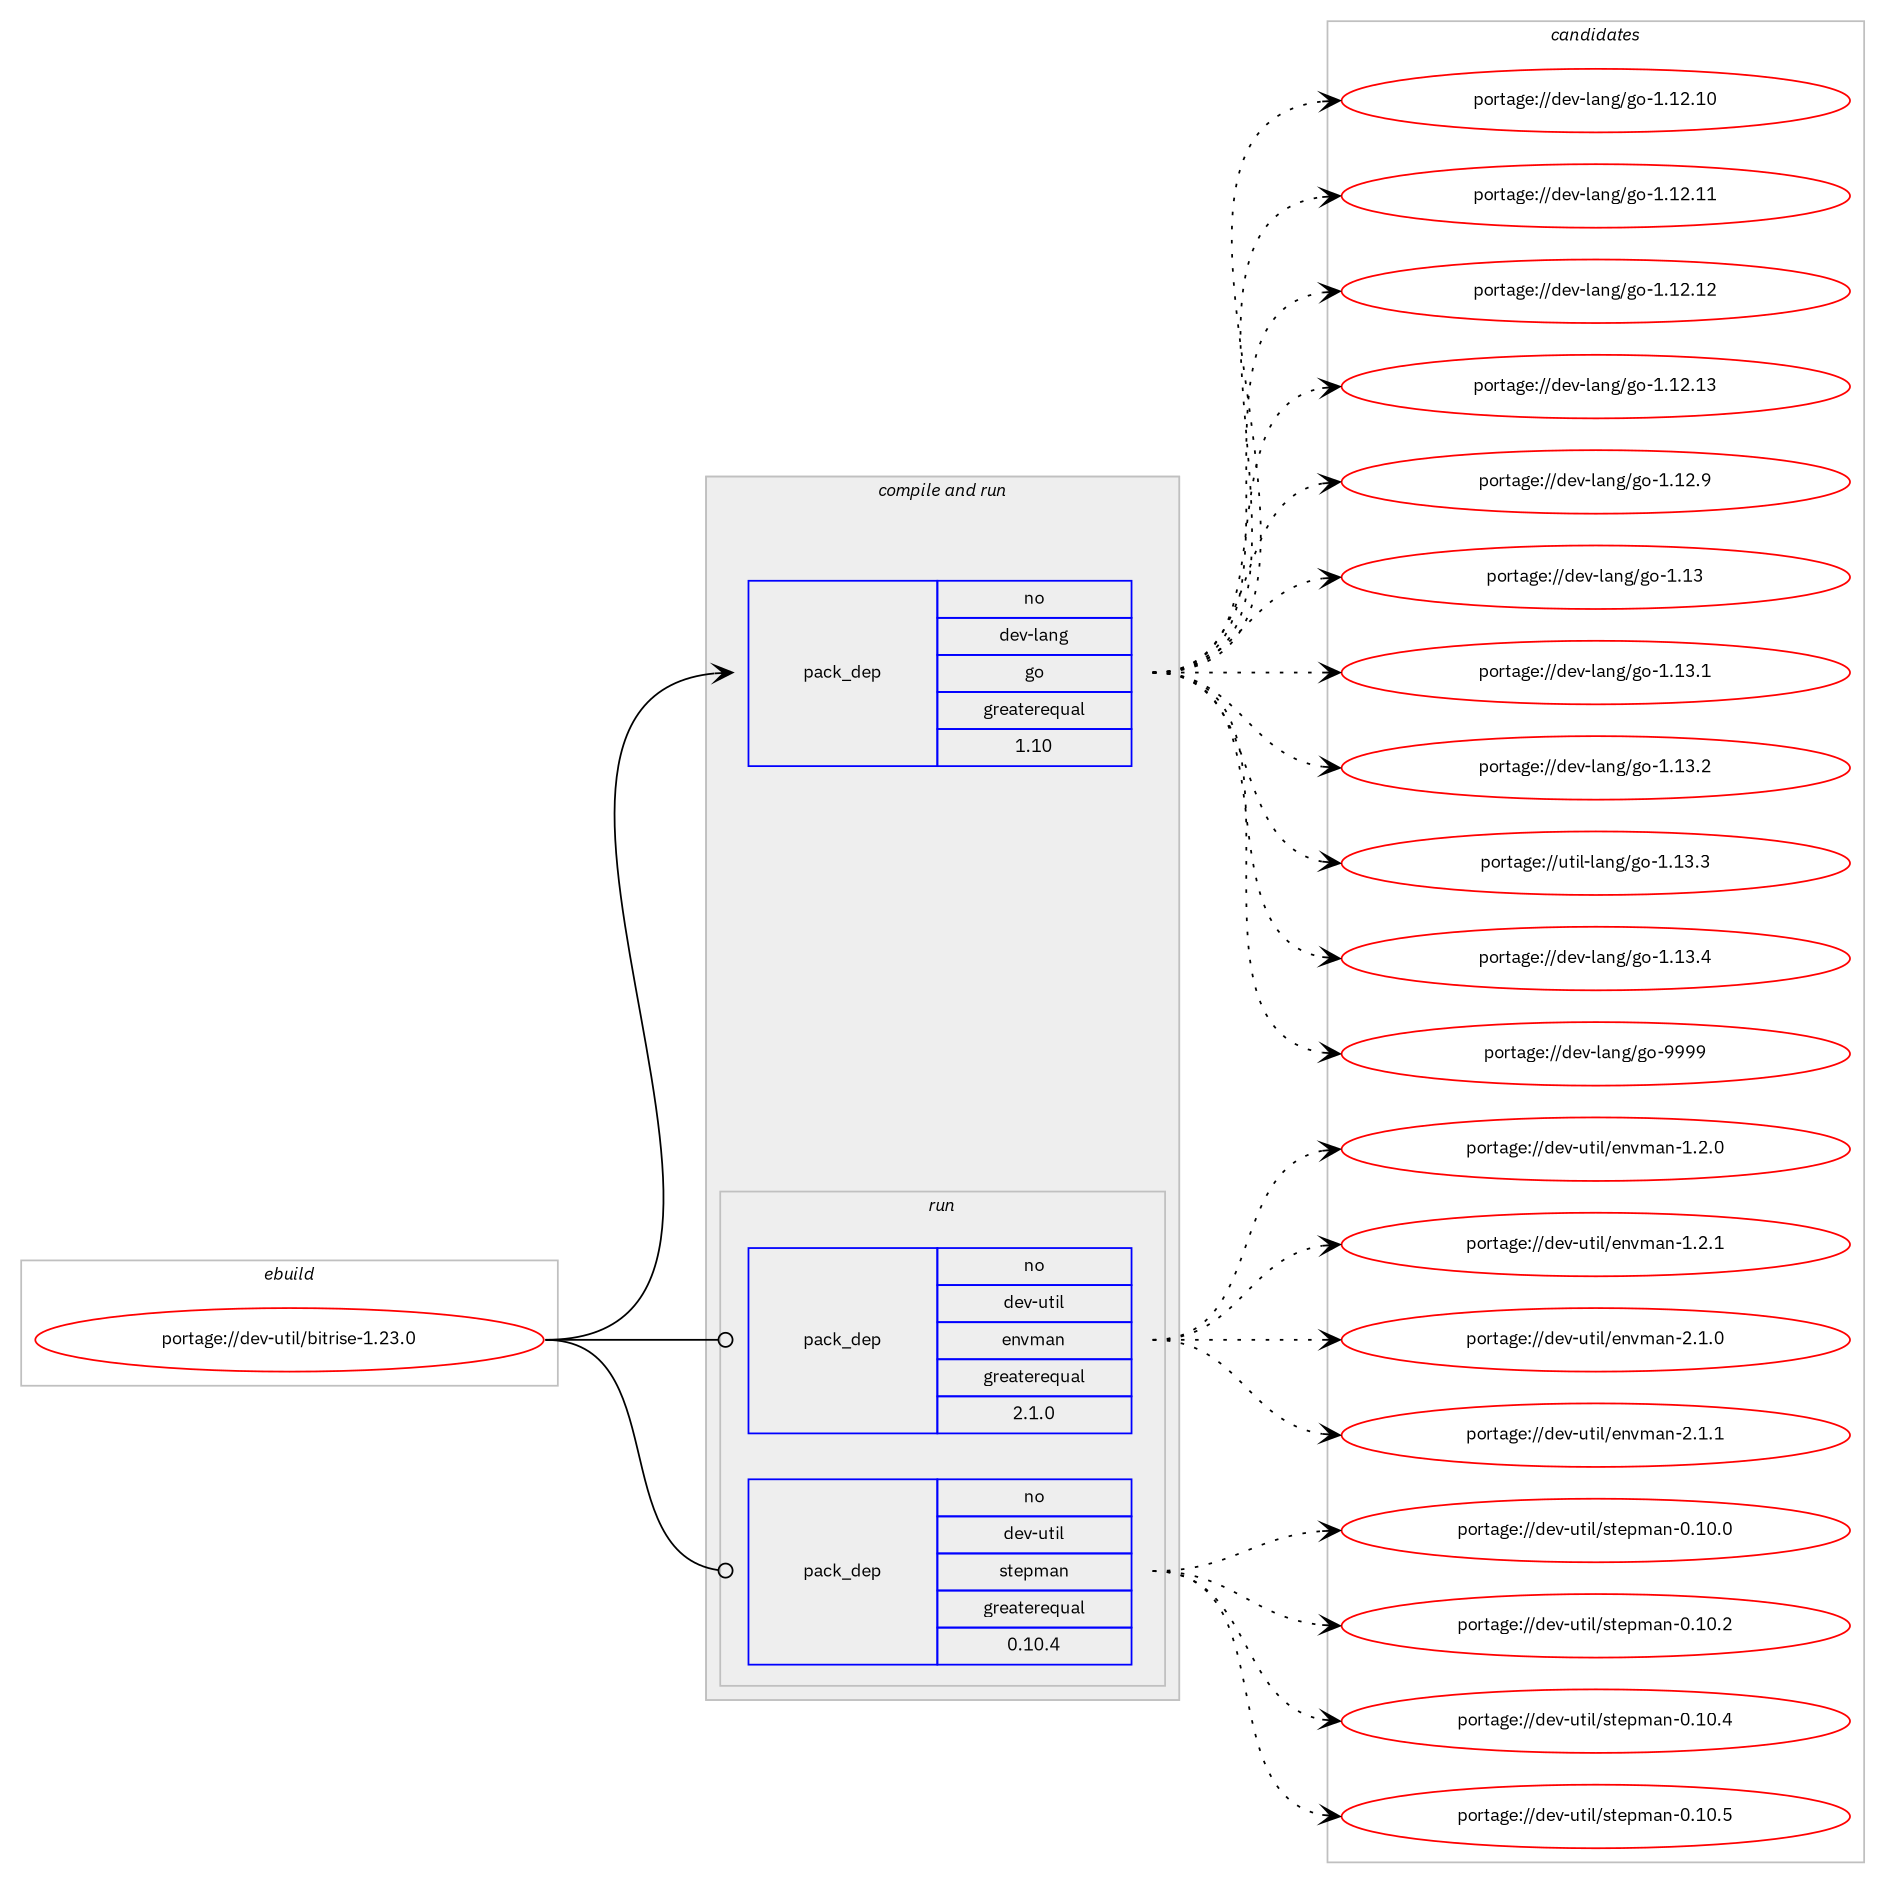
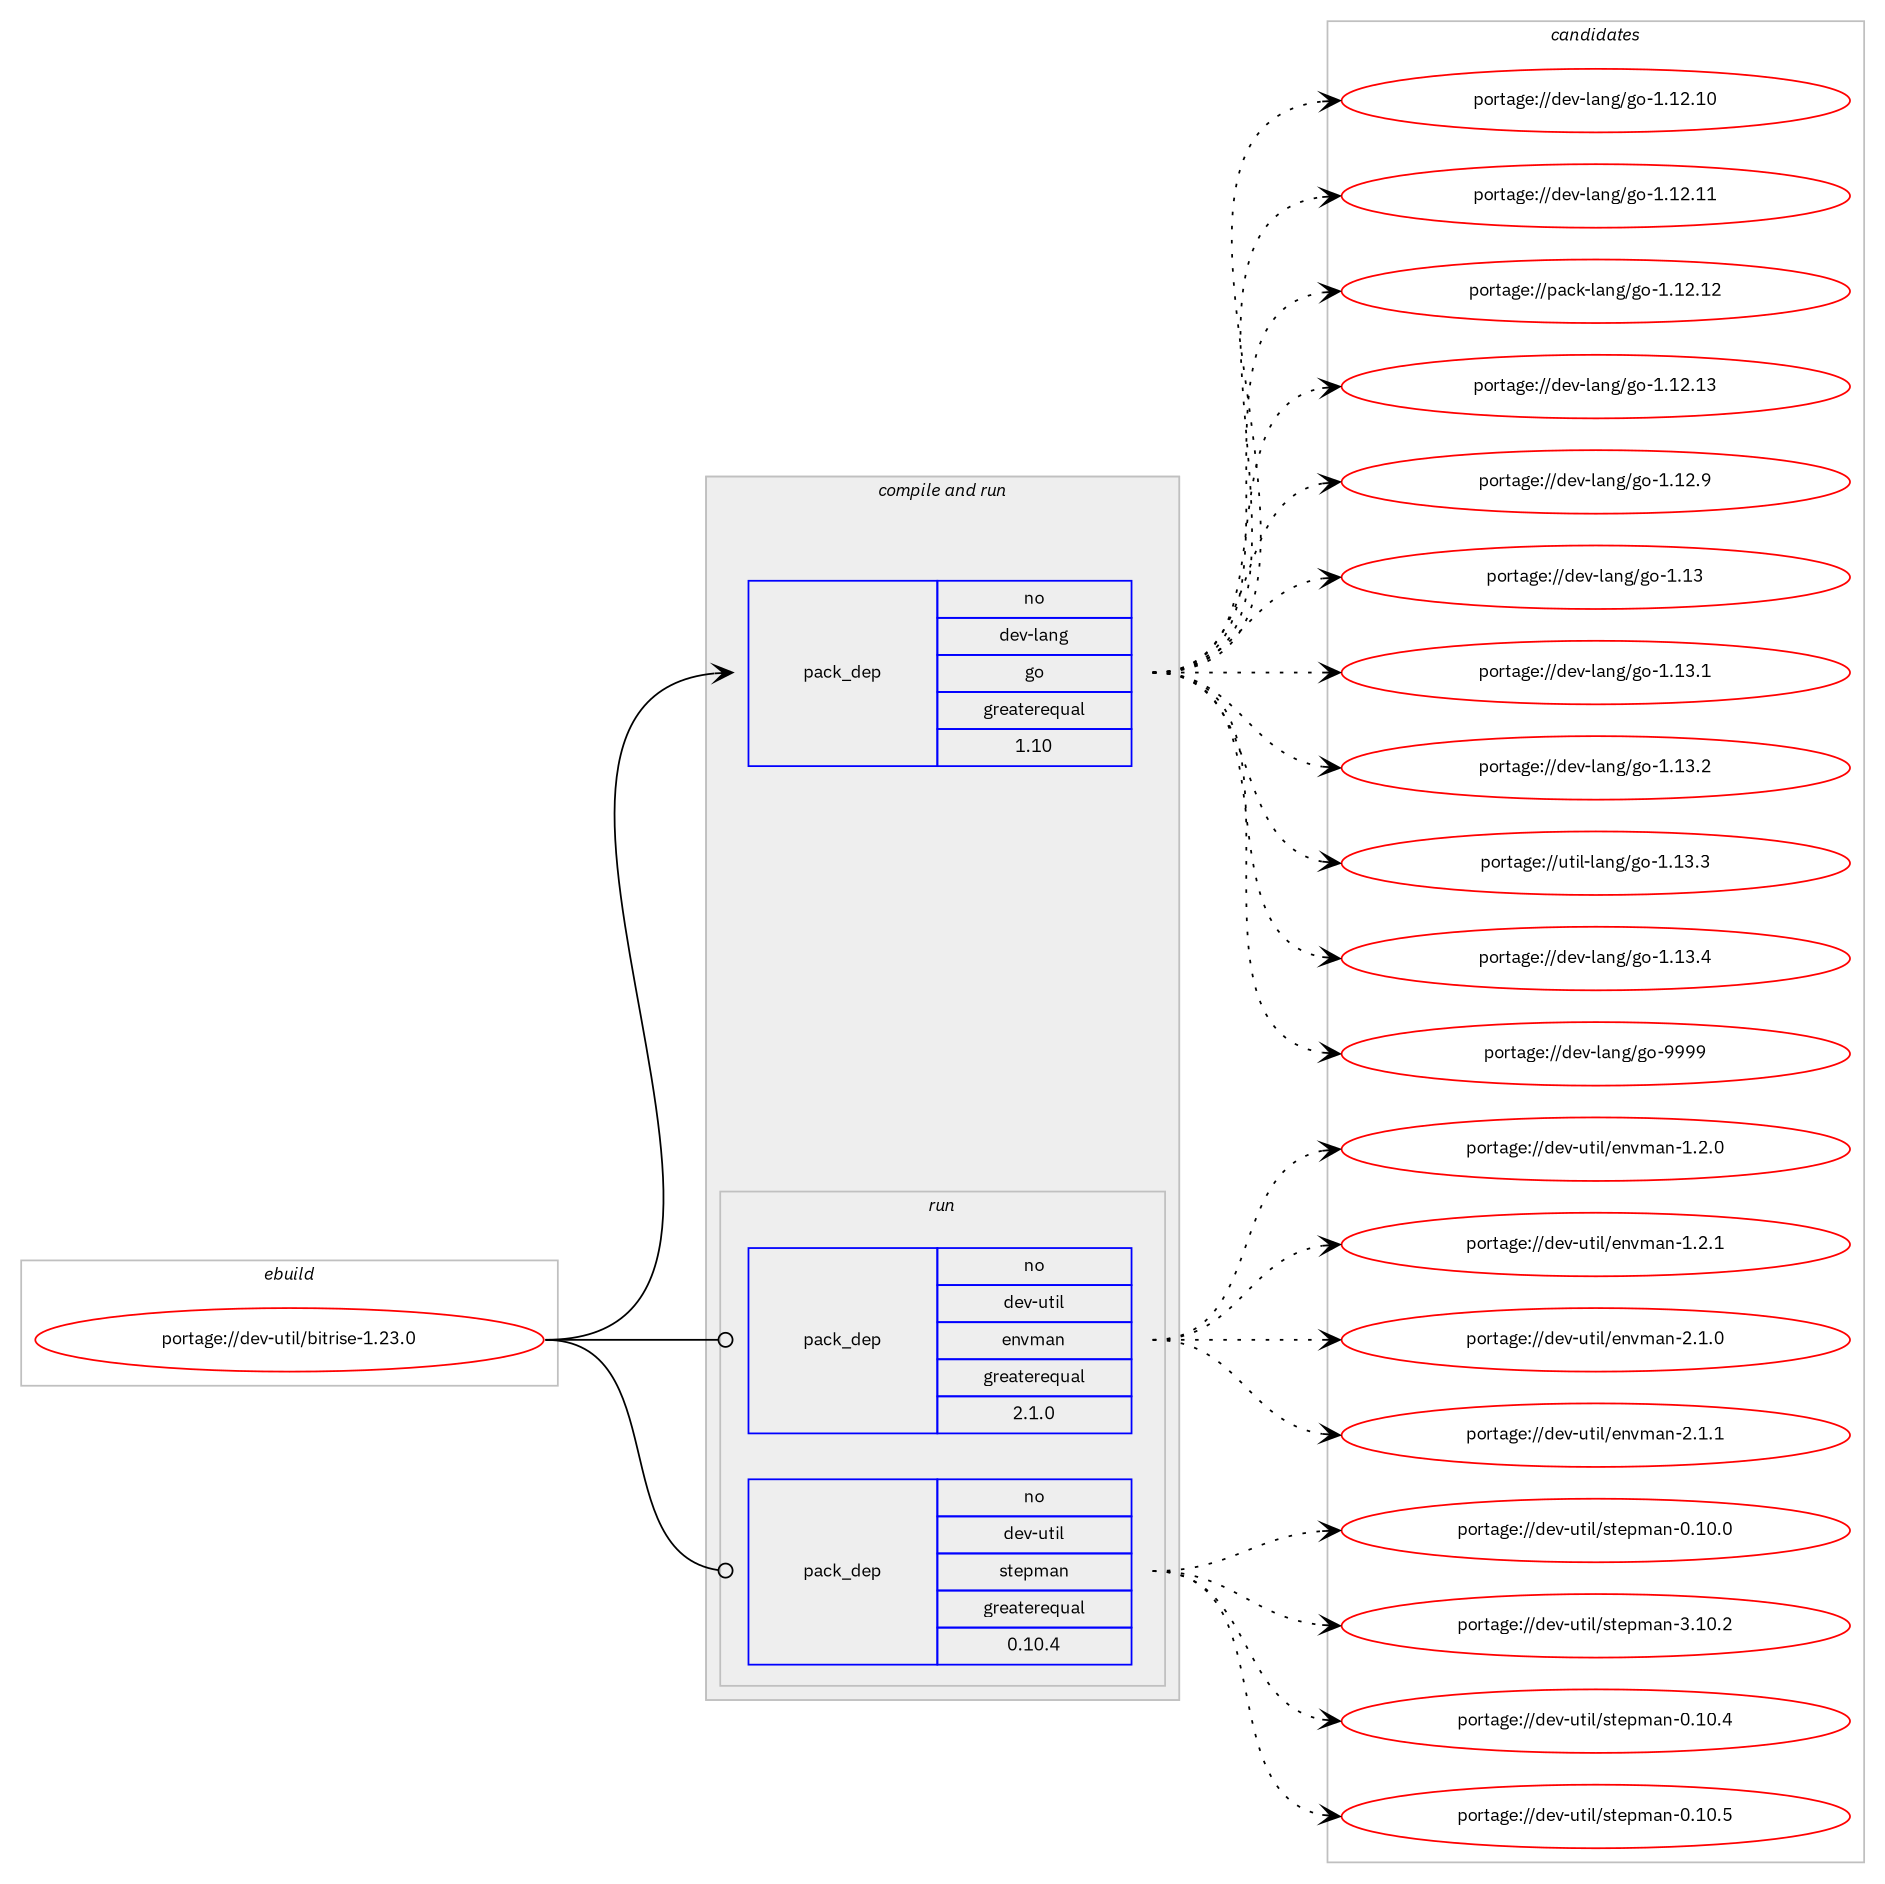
node "portage://dev-lang/go-1.12.12": label "portage://dev-lang/go-1.12.12" -> "portage://pack-lang/go-1.12.12"
node "portage://dev-util/stepman-0.10.2": label "portage://dev-util/stepman-0.10.2" -> "portage://dev-util/stepman-3.10.2"
